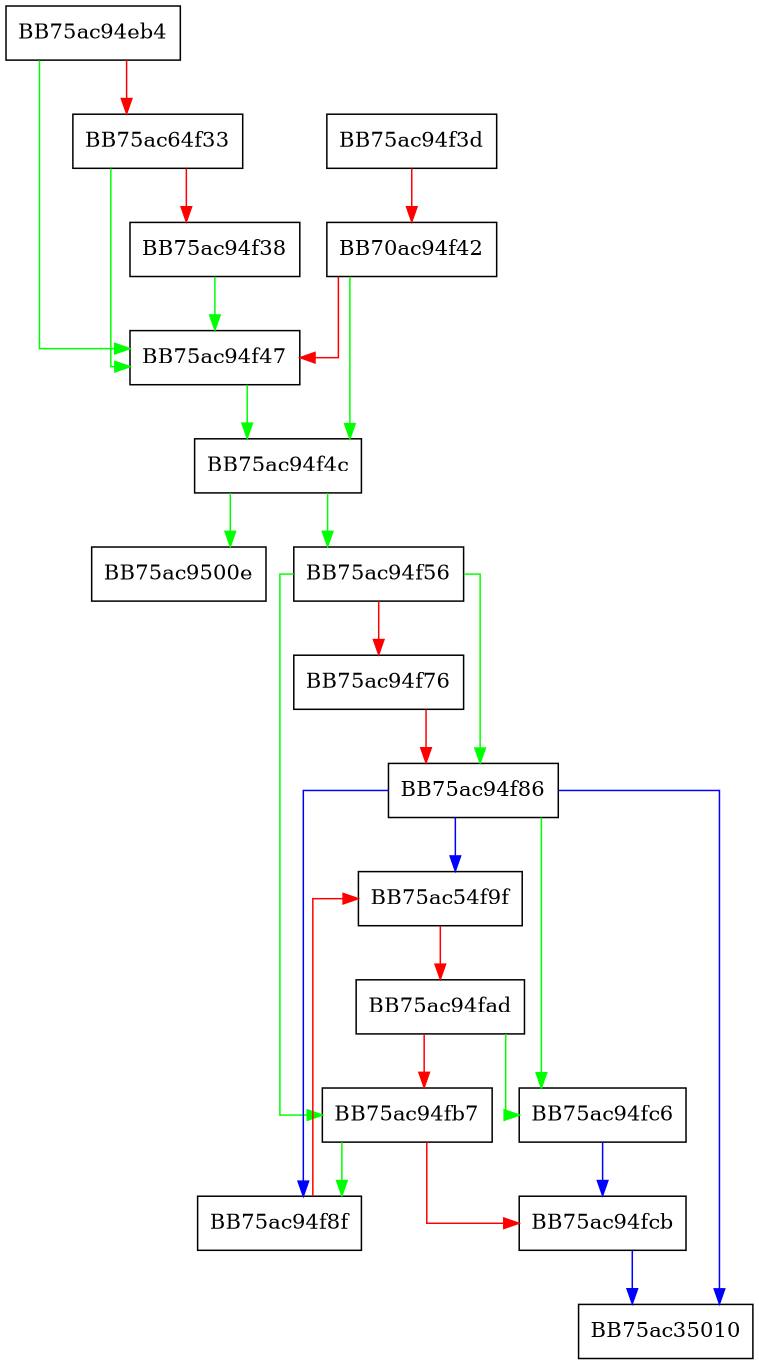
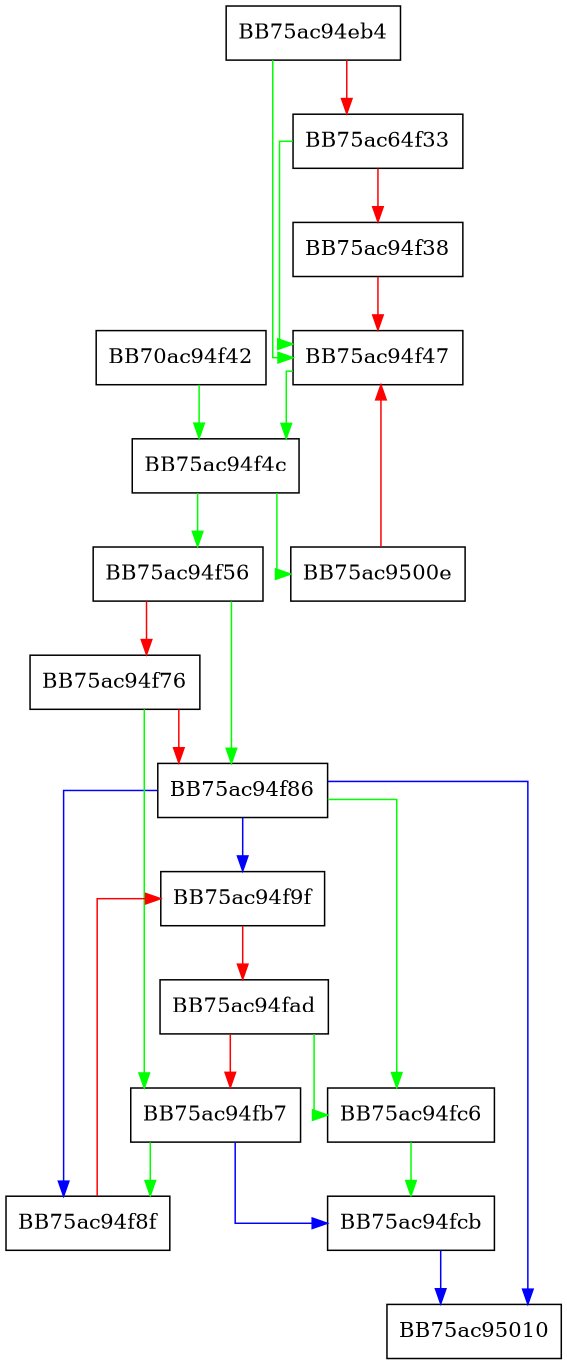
node "BB75ac94f3d": removed
edge "BB75ac94f38" -> "BB75ac94f47": color green -> red
edge "BB70ac94f42" -> "BB75ac94f47": now "BB75ac9500e" -> "BB75ac94f47"
edge "BB75ac94f56" -> "BB75ac94fb7": now "BB75ac94f76" -> "BB75ac94fb7"
node "BB75ac54f9f": label "BB75ac54f9f" -> "BB75ac94f9f"
edge "BB75ac94fc6" -> "BB75ac94fcb": color blue -> green
edge "BB75ac94fb7" -> "BB75ac94fcb": color red -> blue
node "BB75ac35010": label "BB75ac35010" -> "BB75ac95010"
